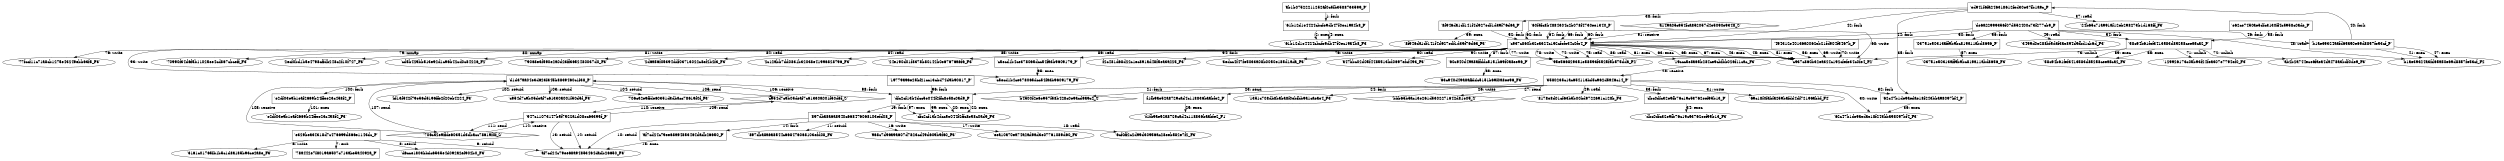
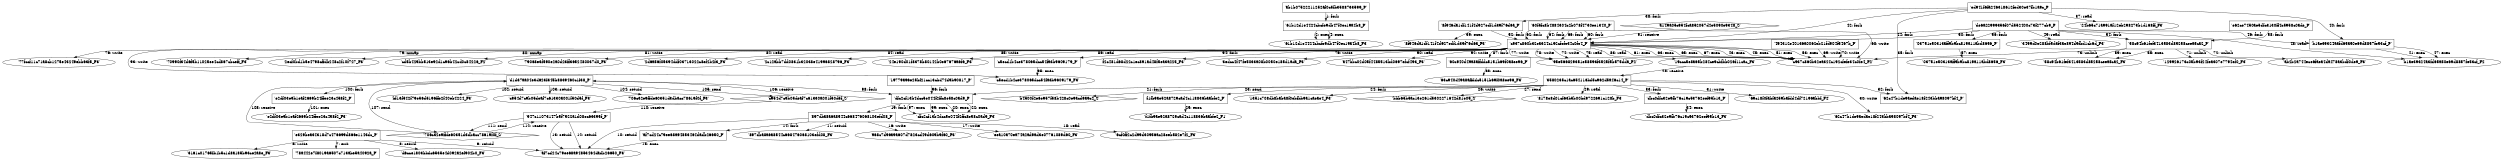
edge "'b1ae39324a3fd65a50e69d8857fe53cf_P'" -> "'ed941f6fa246318612fed30e37fb1a9c_P'": reversed
node "'bf13f542f79e56d5196ffe2f20eb4224_F3'": label "'bf13f542f79e56d5196ffe2f20eb4224_F3'" -> "'bf13f542f79e56d5196ffe2f40eb4224_F3'"
edge "'947c11073147b5f7522a1d08ec63395f_P'" -> "'c954d7c9b05deaf7c61330a001f50d5f_S'": removed, label "109: send"
edge "'62c47b1de9aedae18f243bba98097bf4_P'" -> "'62c47b1de9aedae18f243bba98097bf4_F3'": removed, label "36: exec"
node "'897dba8a6a8540c668476068103efd08_P'": label "'897dba8a6a8540c668476068103efd08_P'" -> "'897dba8a6a8544c668476068103efd08_P'"
